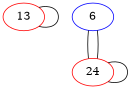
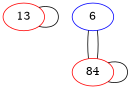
node "24": label "24" -> "84"
